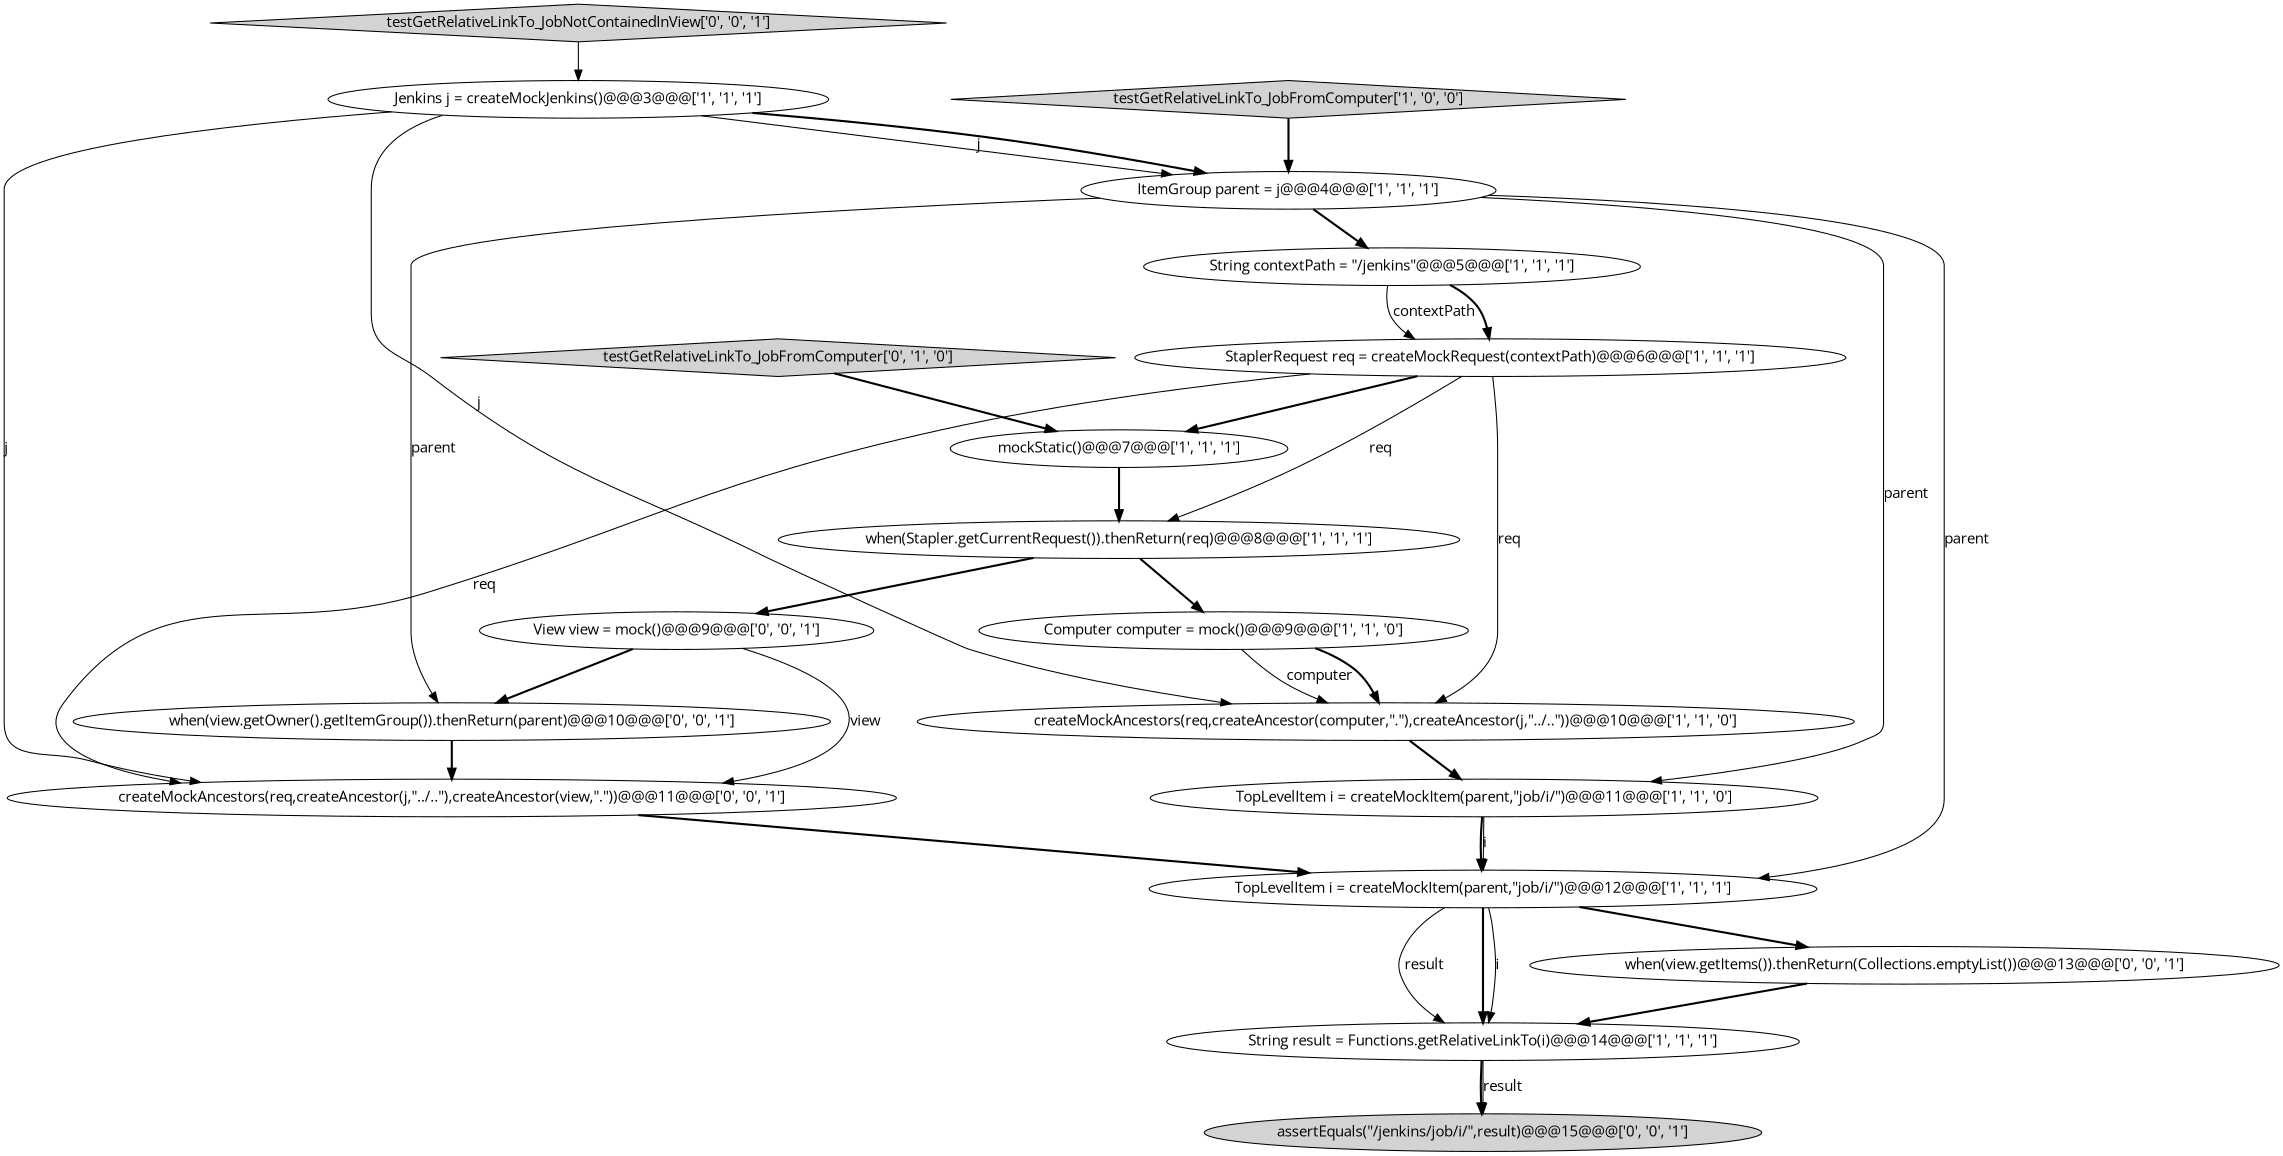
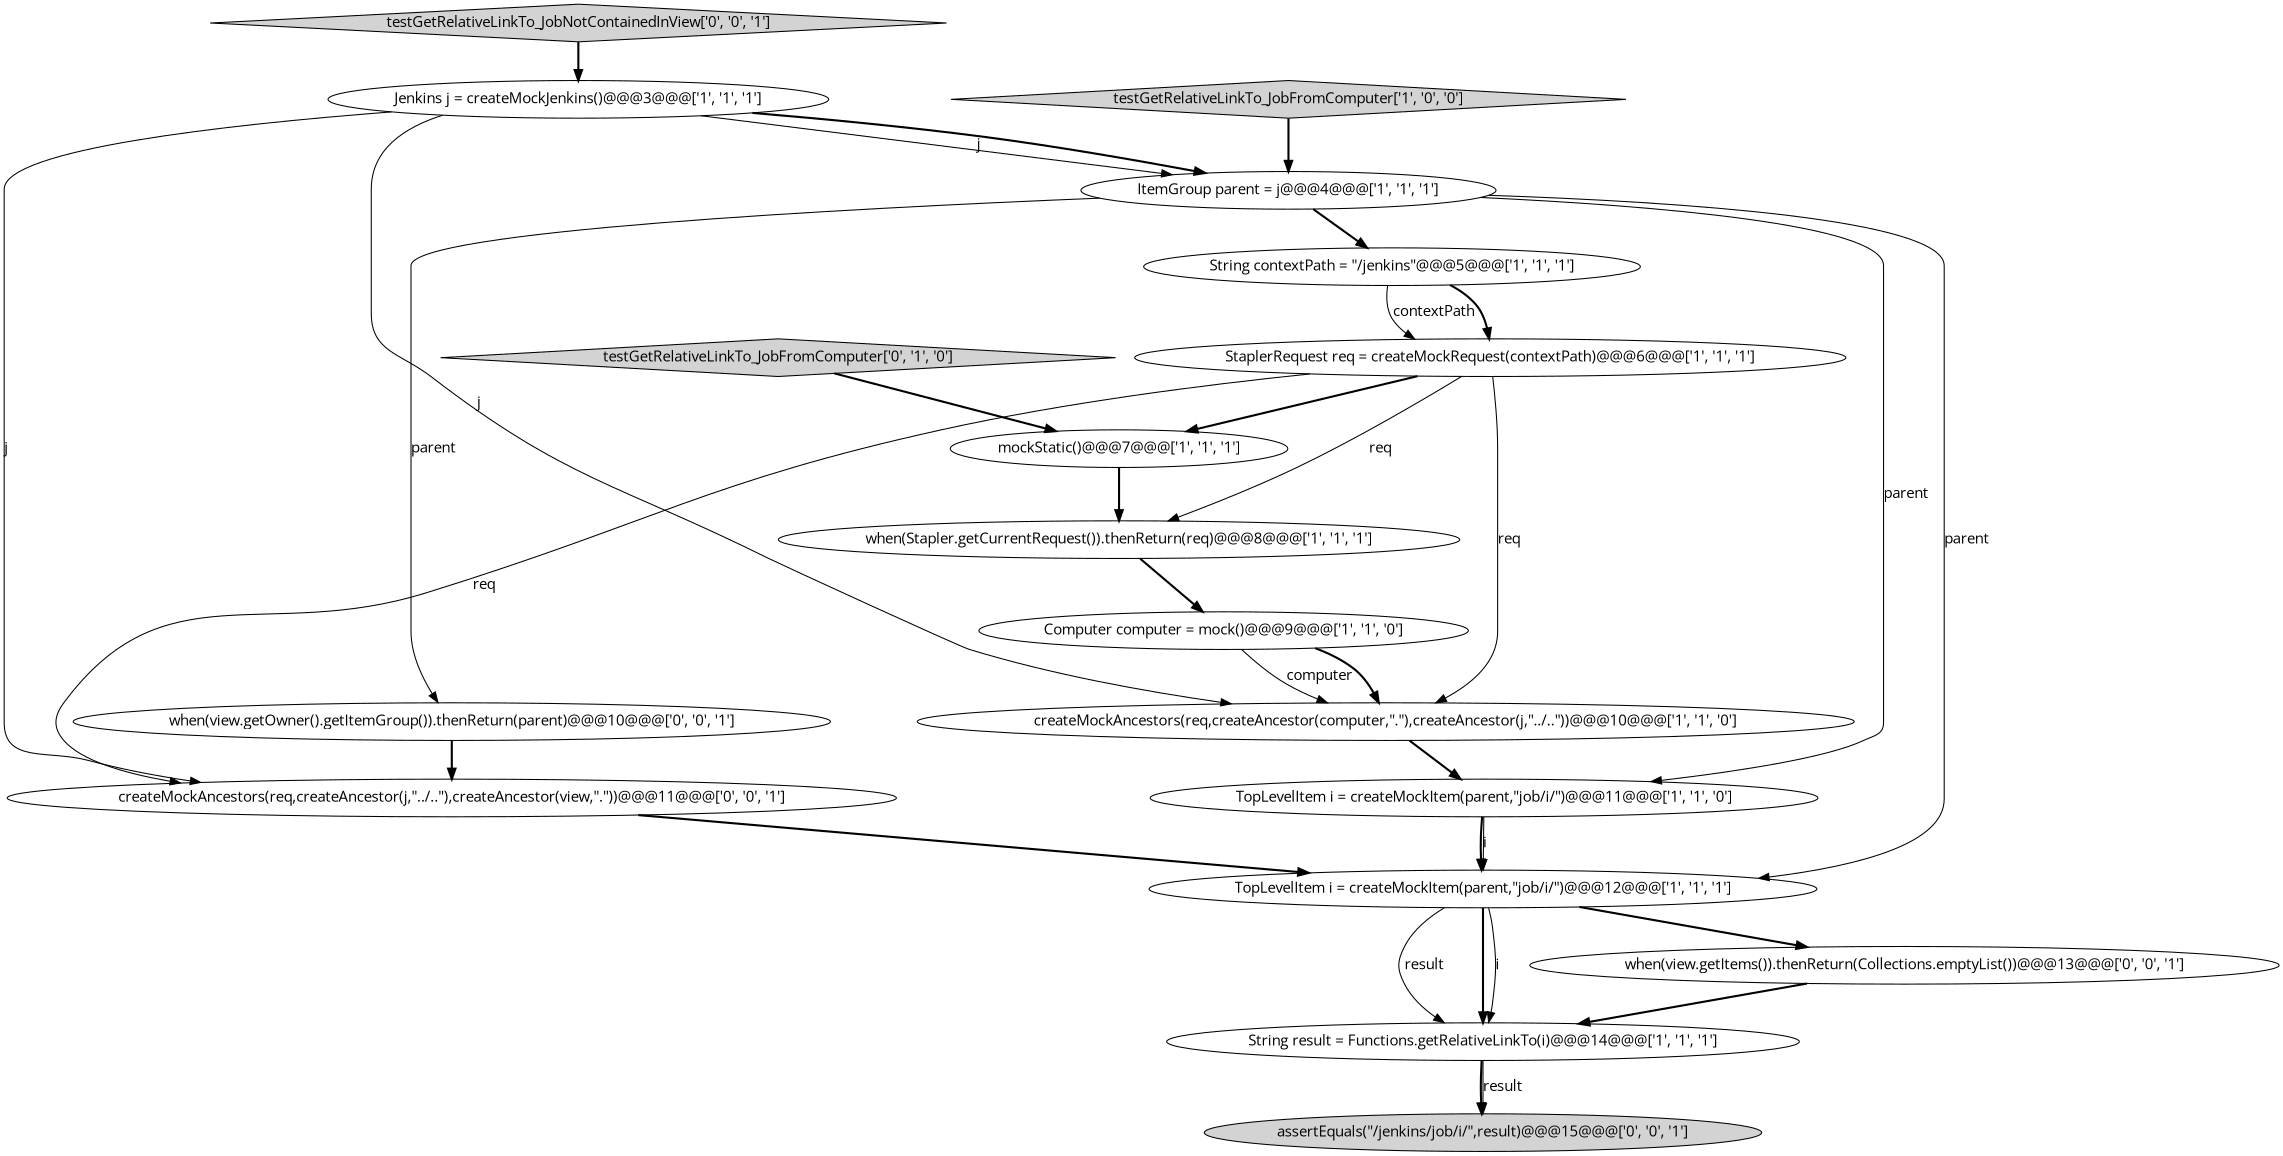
edge "testGetRelativeLinkTo_JobNotContainedInView['0', '0', '1']" -> "Jenkins j = createMockJenkins()@@@3@@@['1', '1', '1']": style solid -> bold
node "View view = mock()@@@9@@@['0', '0', '1']": removed
